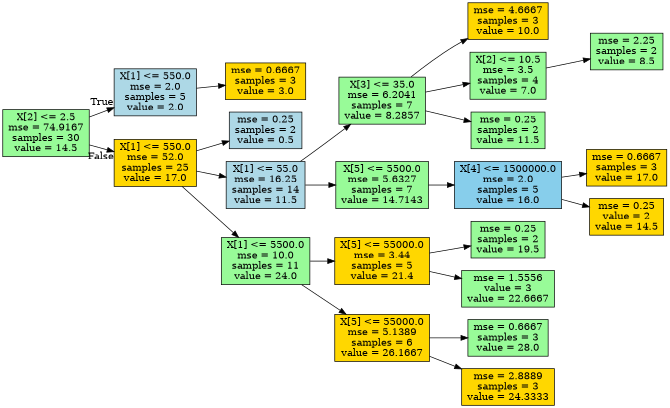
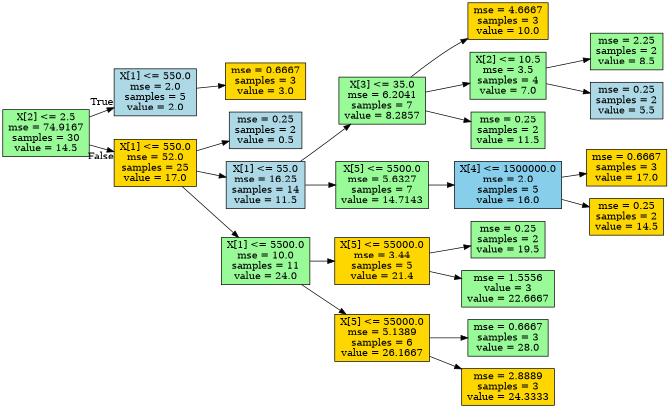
node "mse = 0.25 samples = 2 value = 5.5": added
node "mse = 0.25 value = 2 value = 14.5": label "mse = 0.25 value = 2 value = 14.5" -> "mse = 0.25 samples = 2 value = 14.5"
